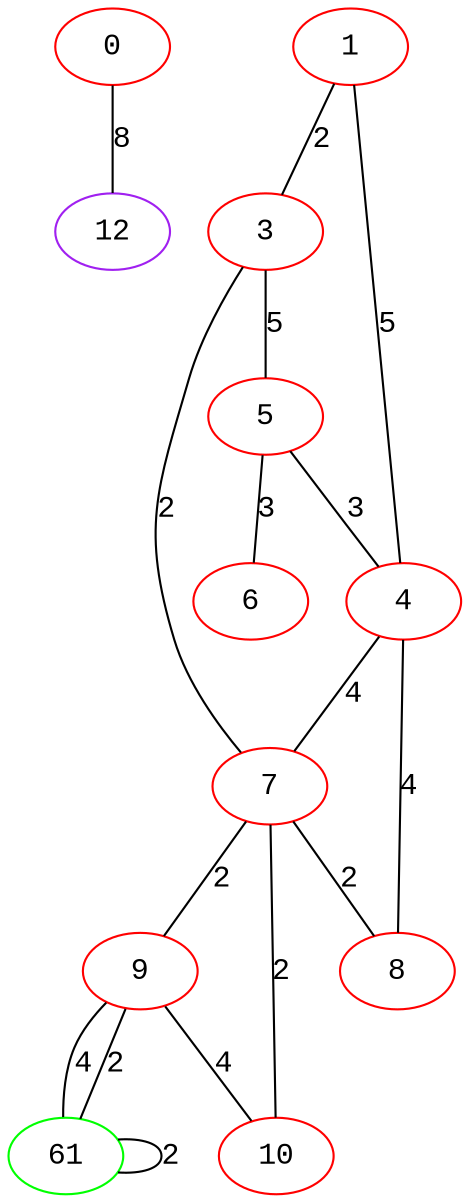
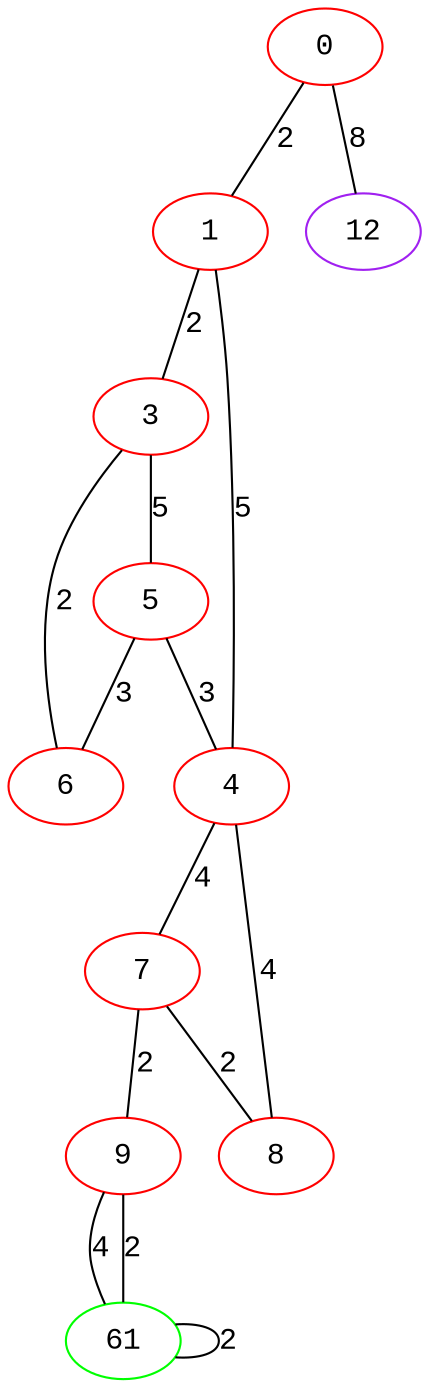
edge "0" -- "1": added, label "2"
edge "3" -- "7": now "3" -- "6"
node "10": removed
